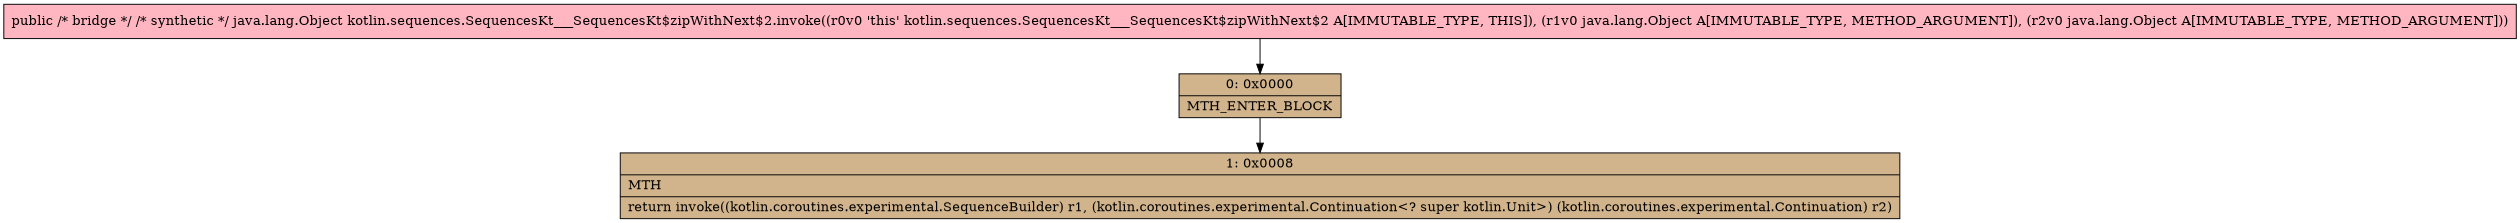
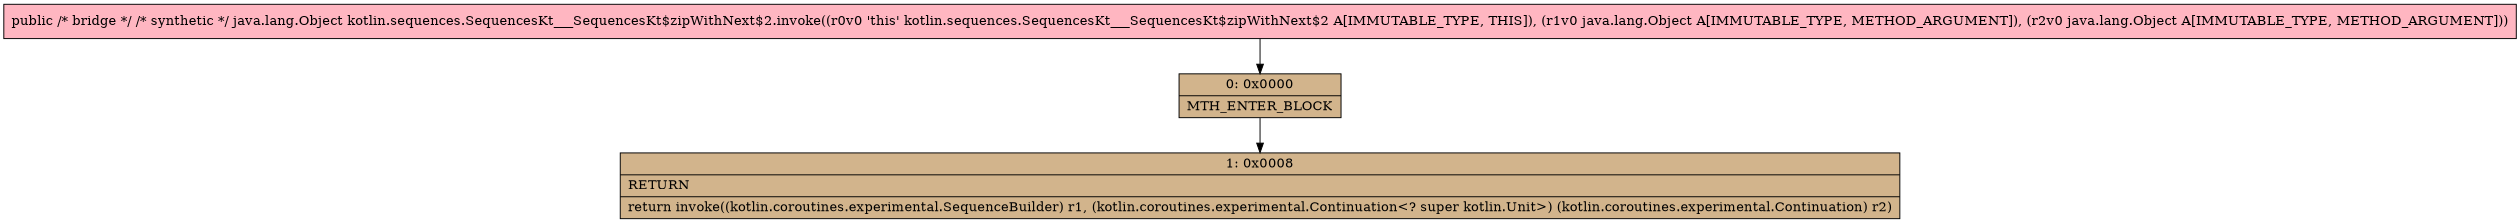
node "1: 0x0008": text "MTH" -> "RETURN"
